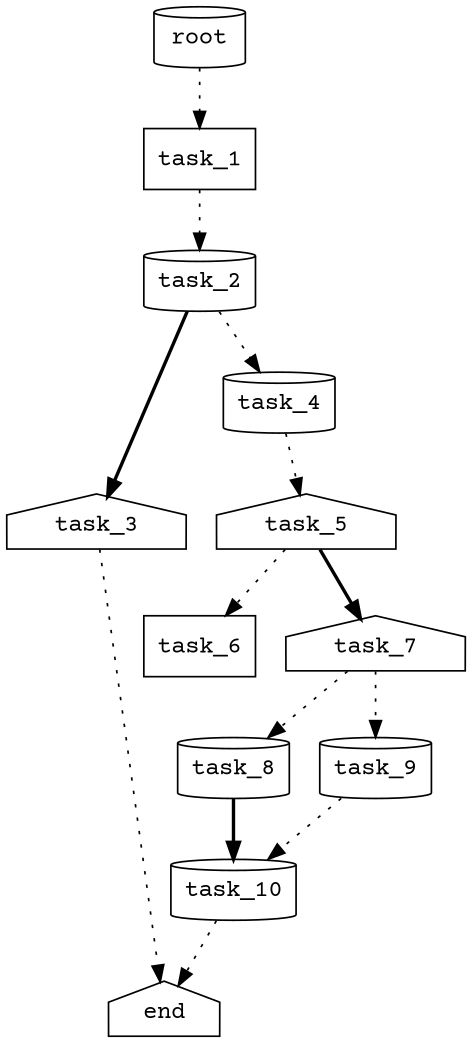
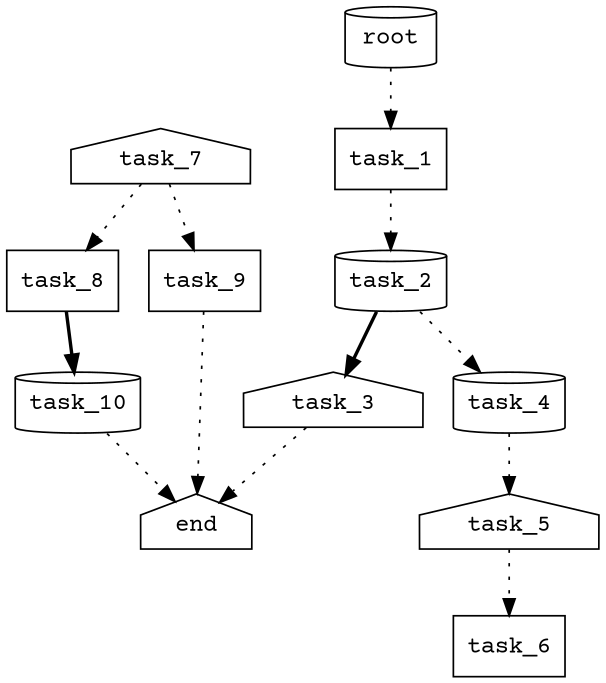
edge "task_5" -> "task_7": removed
node "task_8": shape cylinder -> box
node "task_9": shape cylinder -> box
edge "task_9" -> "task_10": now "task_9" -> "end"
